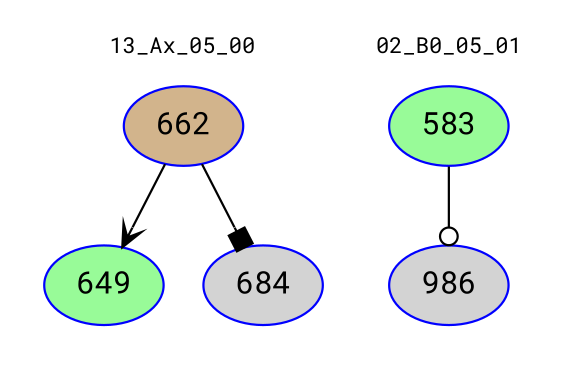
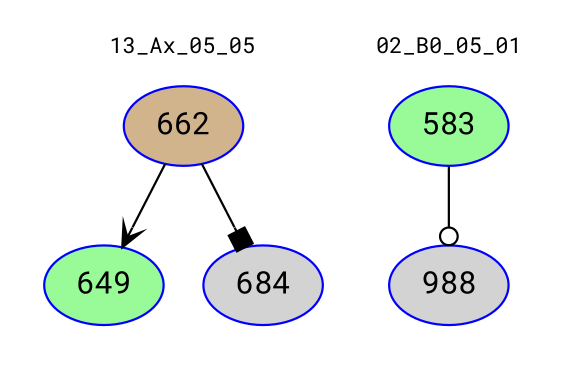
cluster "13_Ax_05_00": label "13_Ax_05_00" -> "13_Ax_05_05"
node "986": label "986" -> "988"
